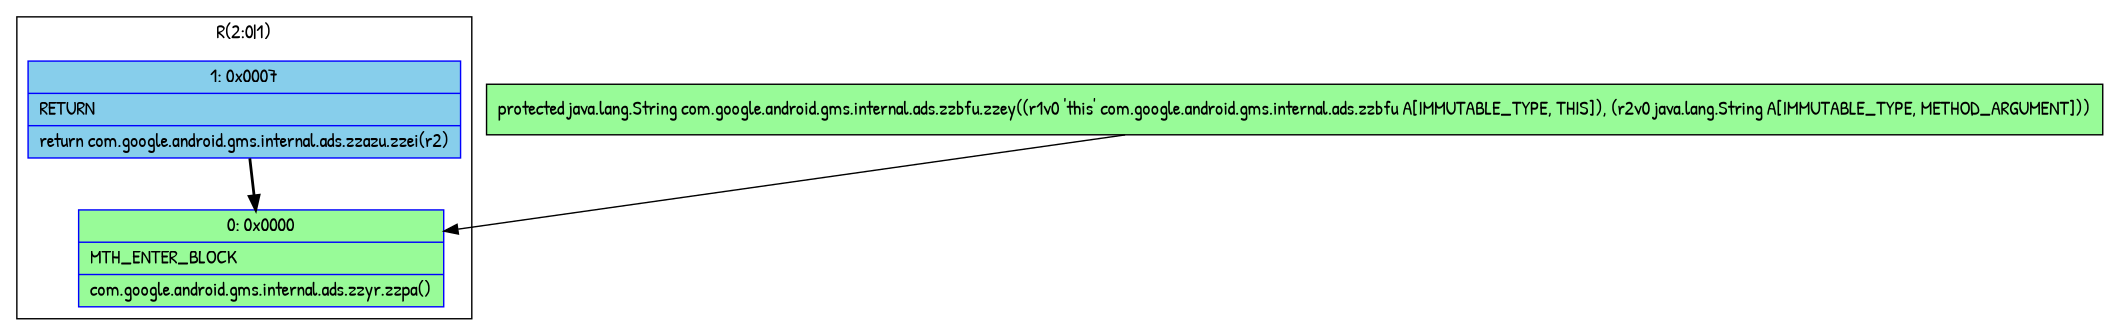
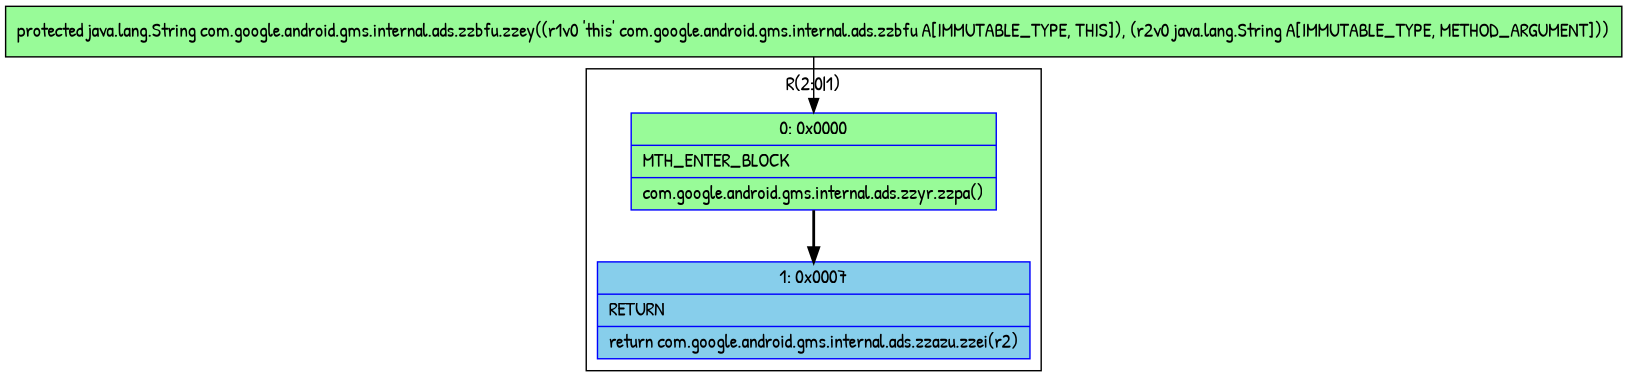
edge "1: 0x0007" -> "0: 0x0000": reversed
